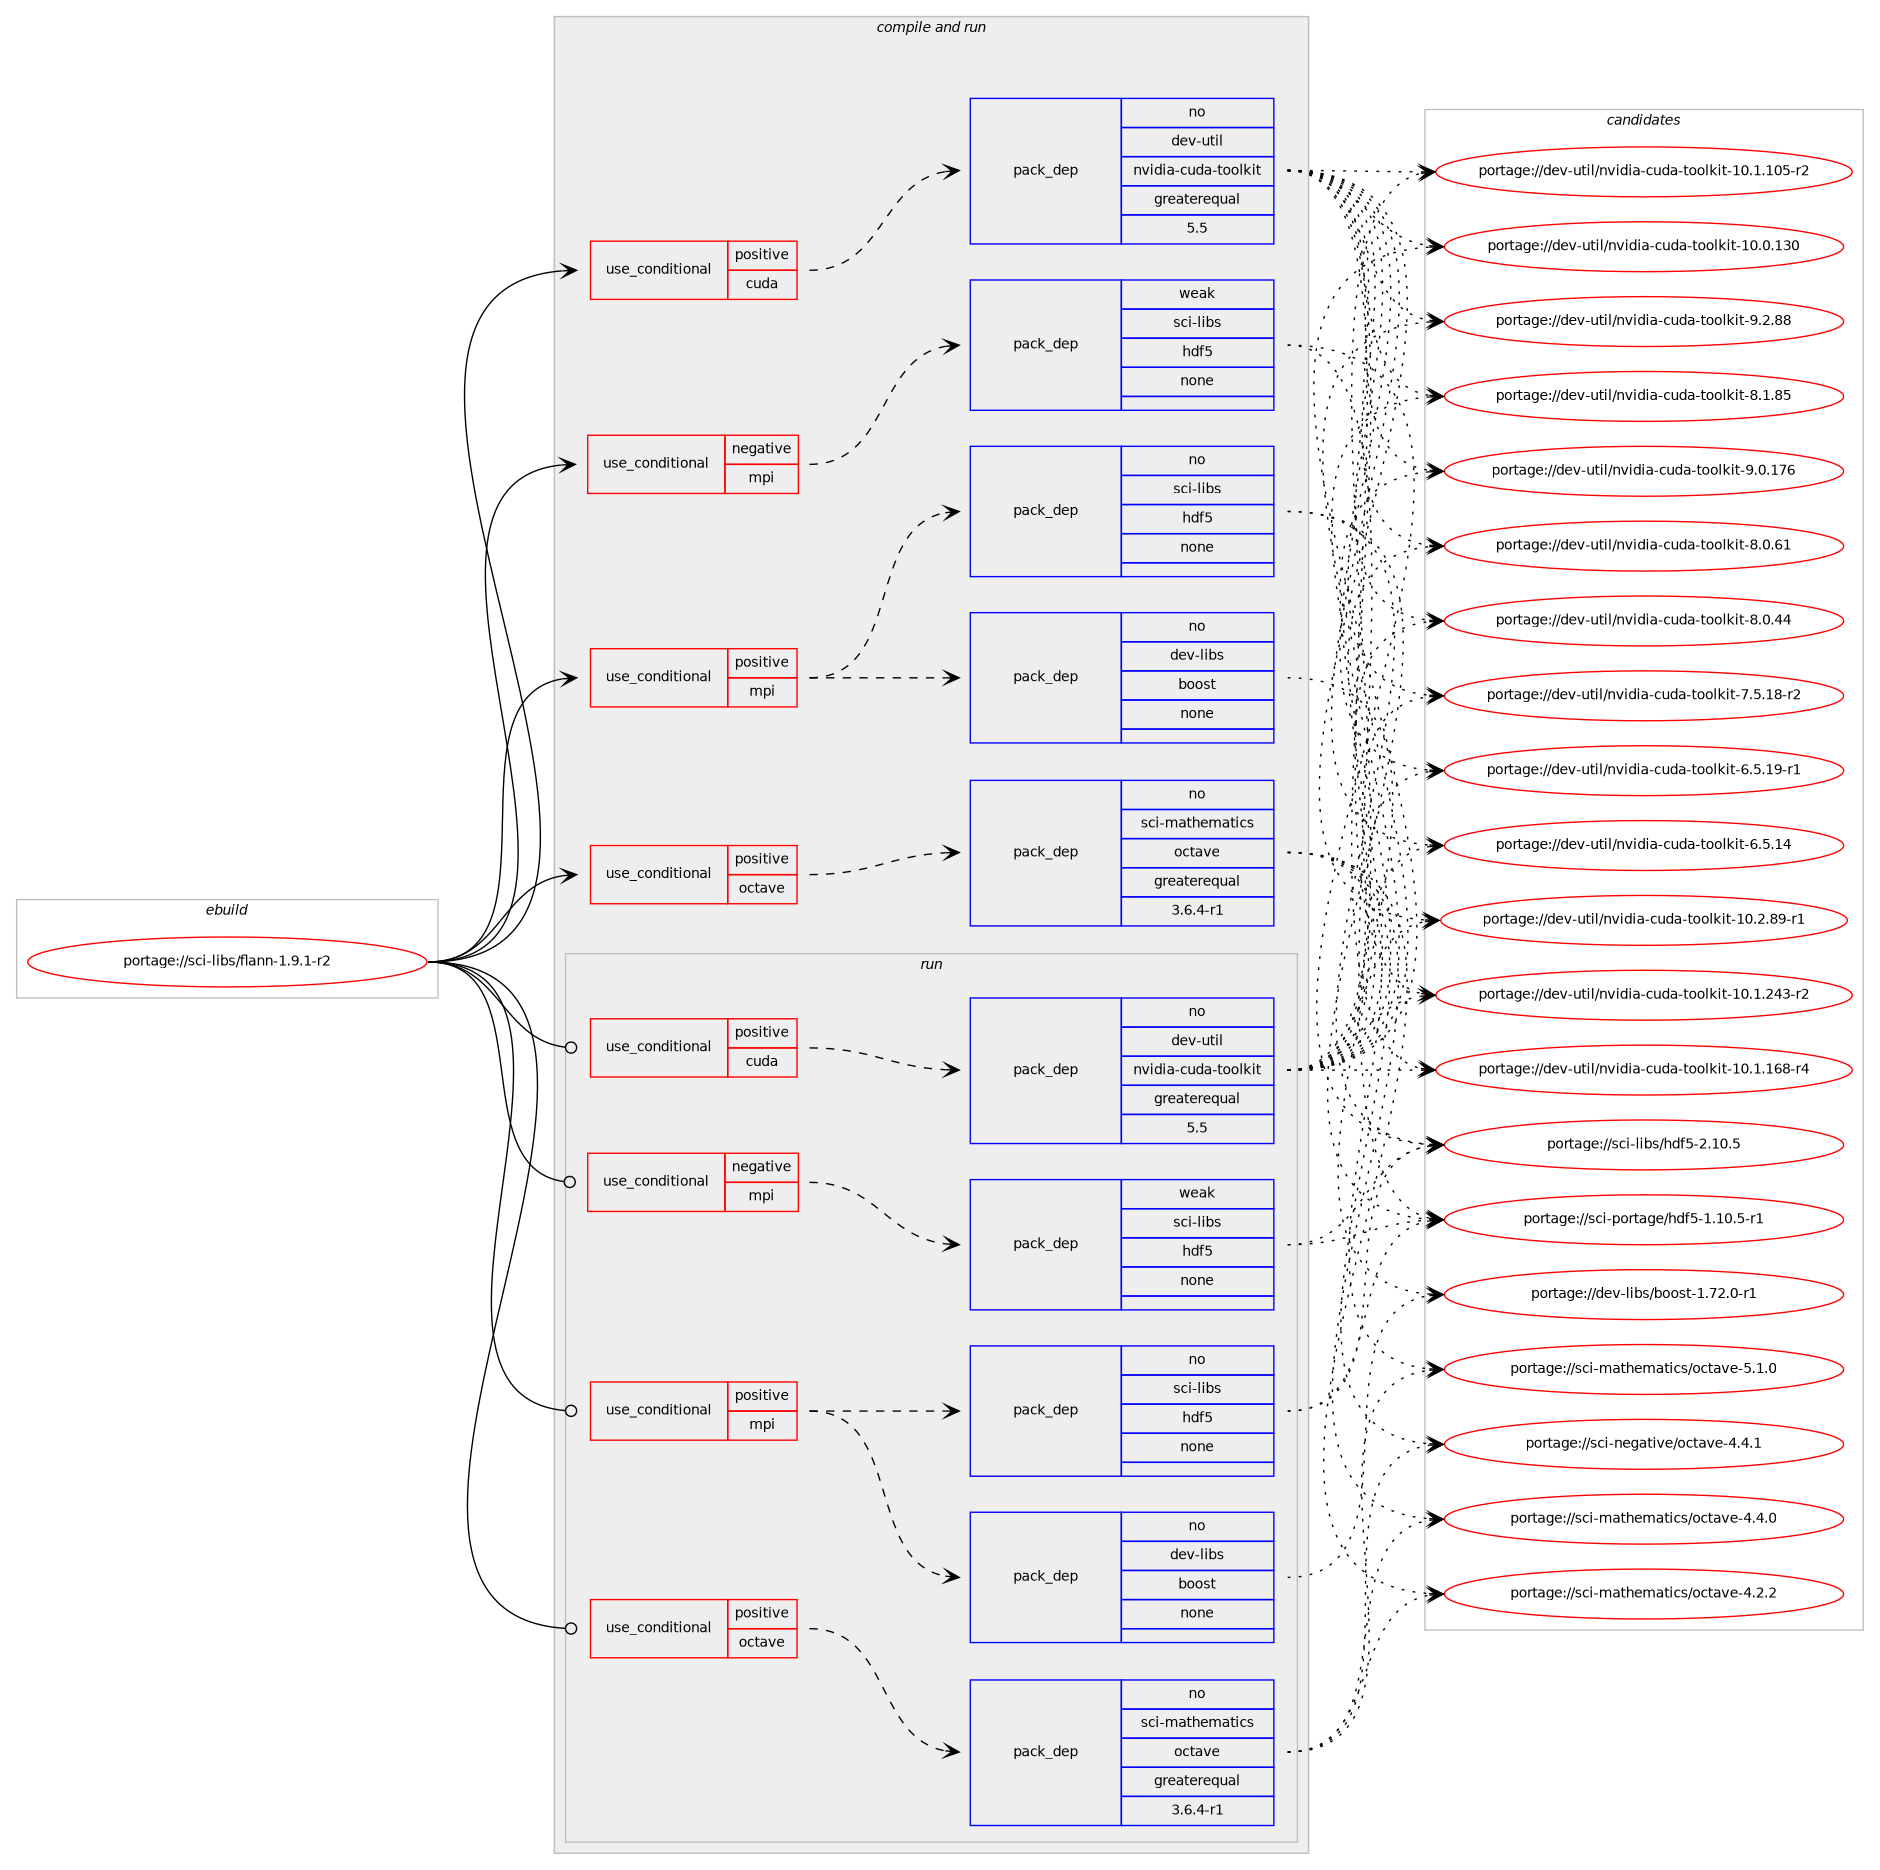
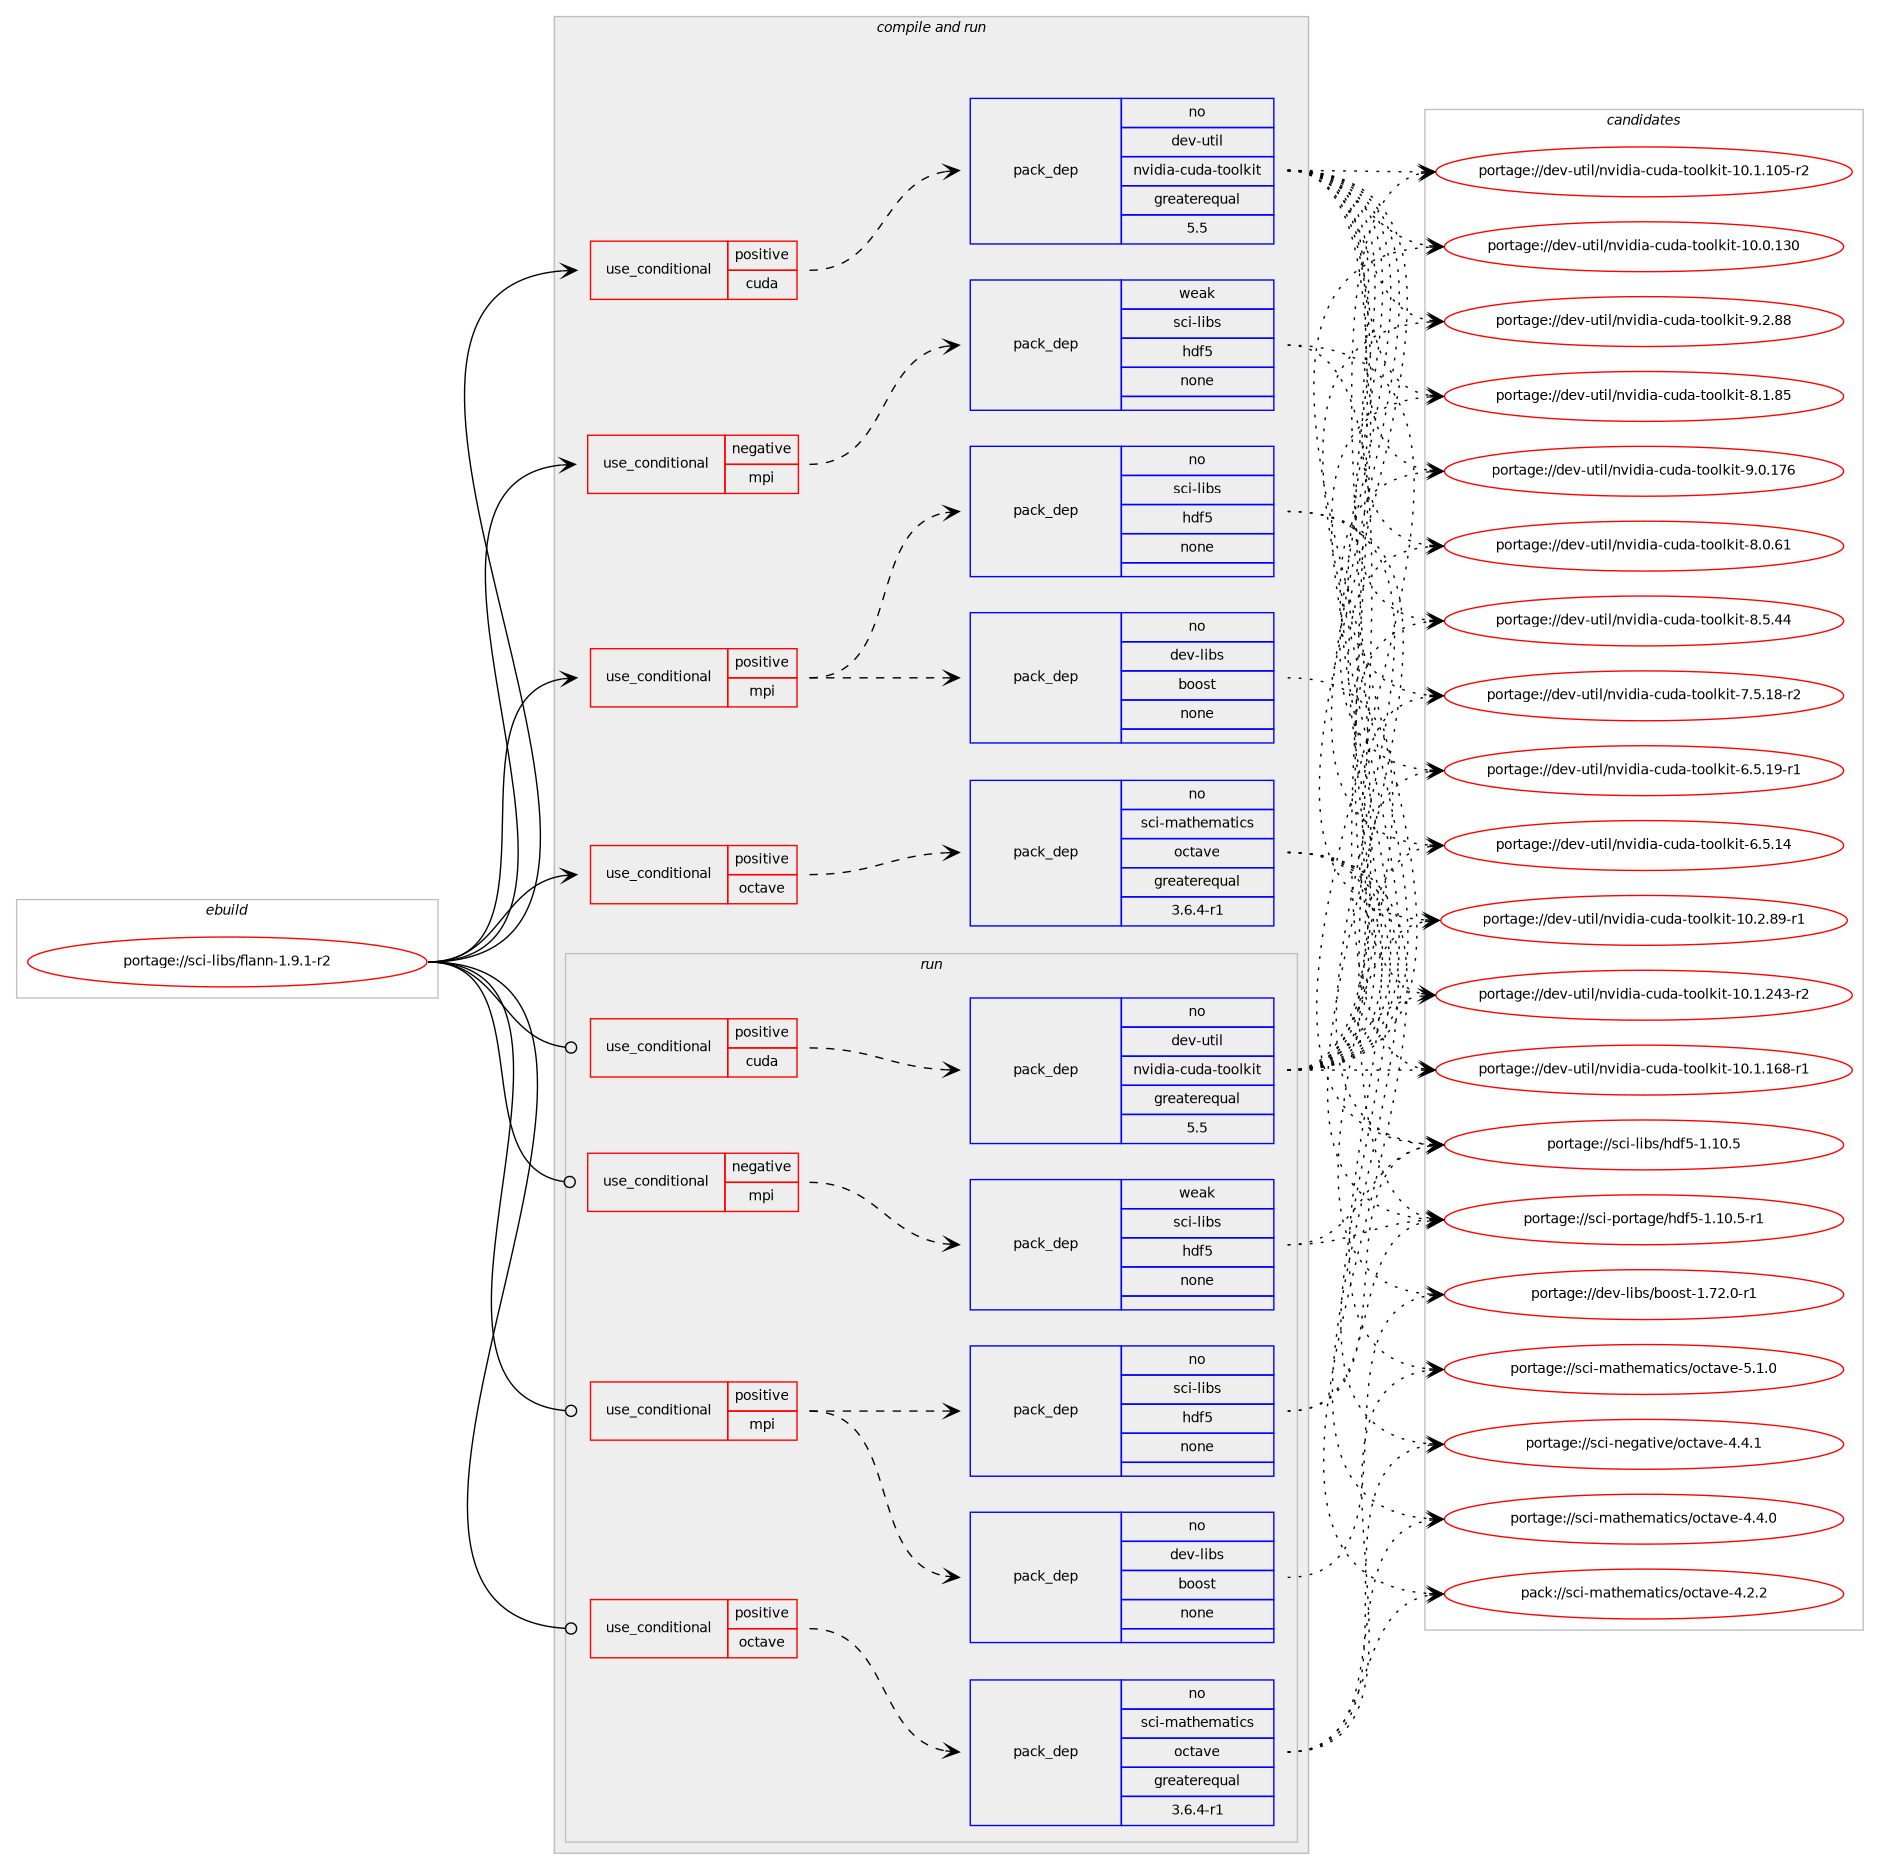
node "portage://dev-util/nvidia-cuda-toolkit-8.0.44": label "portage://dev-util/nvidia-cuda-toolkit-8.0.44" -> "portage://dev-util/nvidia-cuda-toolkit-8.5.44"
node "portage://dev-util/nvidia-cuda-toolkit-10.1.168-r4": label "portage://dev-util/nvidia-cuda-toolkit-10.1.168-r4" -> "portage://dev-util/nvidia-cuda-toolkit-10.1.168-r1"
node "portage://sci-libs/hdf5-2.10.5": label "portage://sci-libs/hdf5-2.10.5" -> "portage://sci-libs/hdf5-1.10.5"
node "portage://sci-mathematics/octave-4.2.2": label "portage://sci-mathematics/octave-4.2.2" -> "pack://sci-mathematics/octave-4.2.2"
